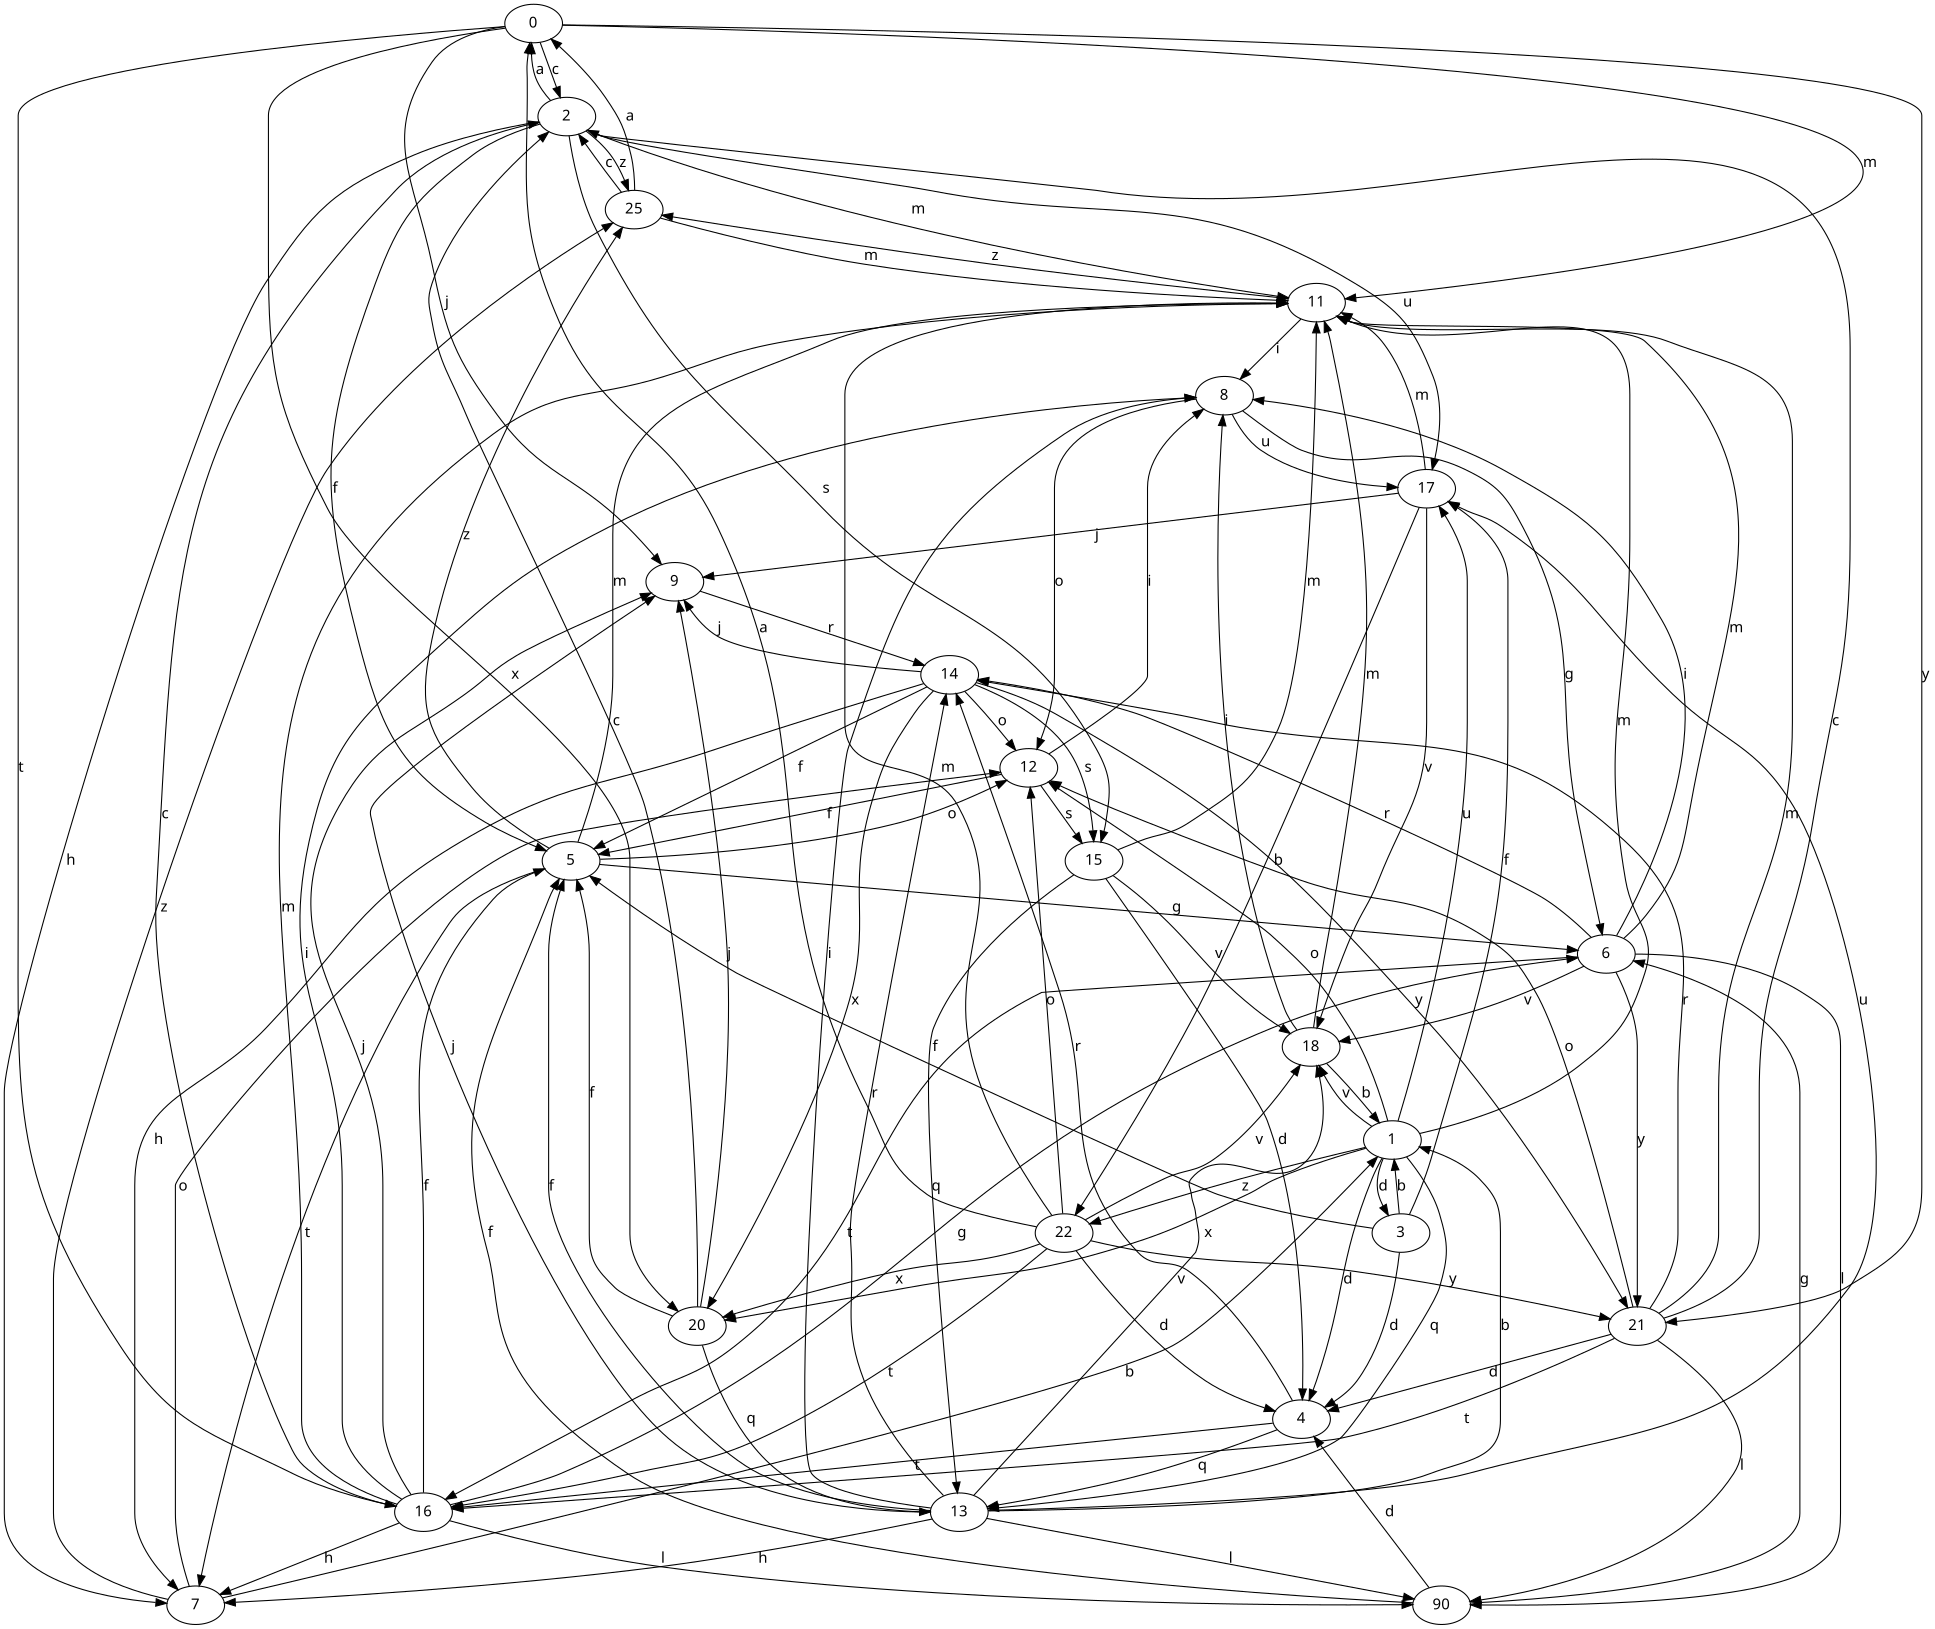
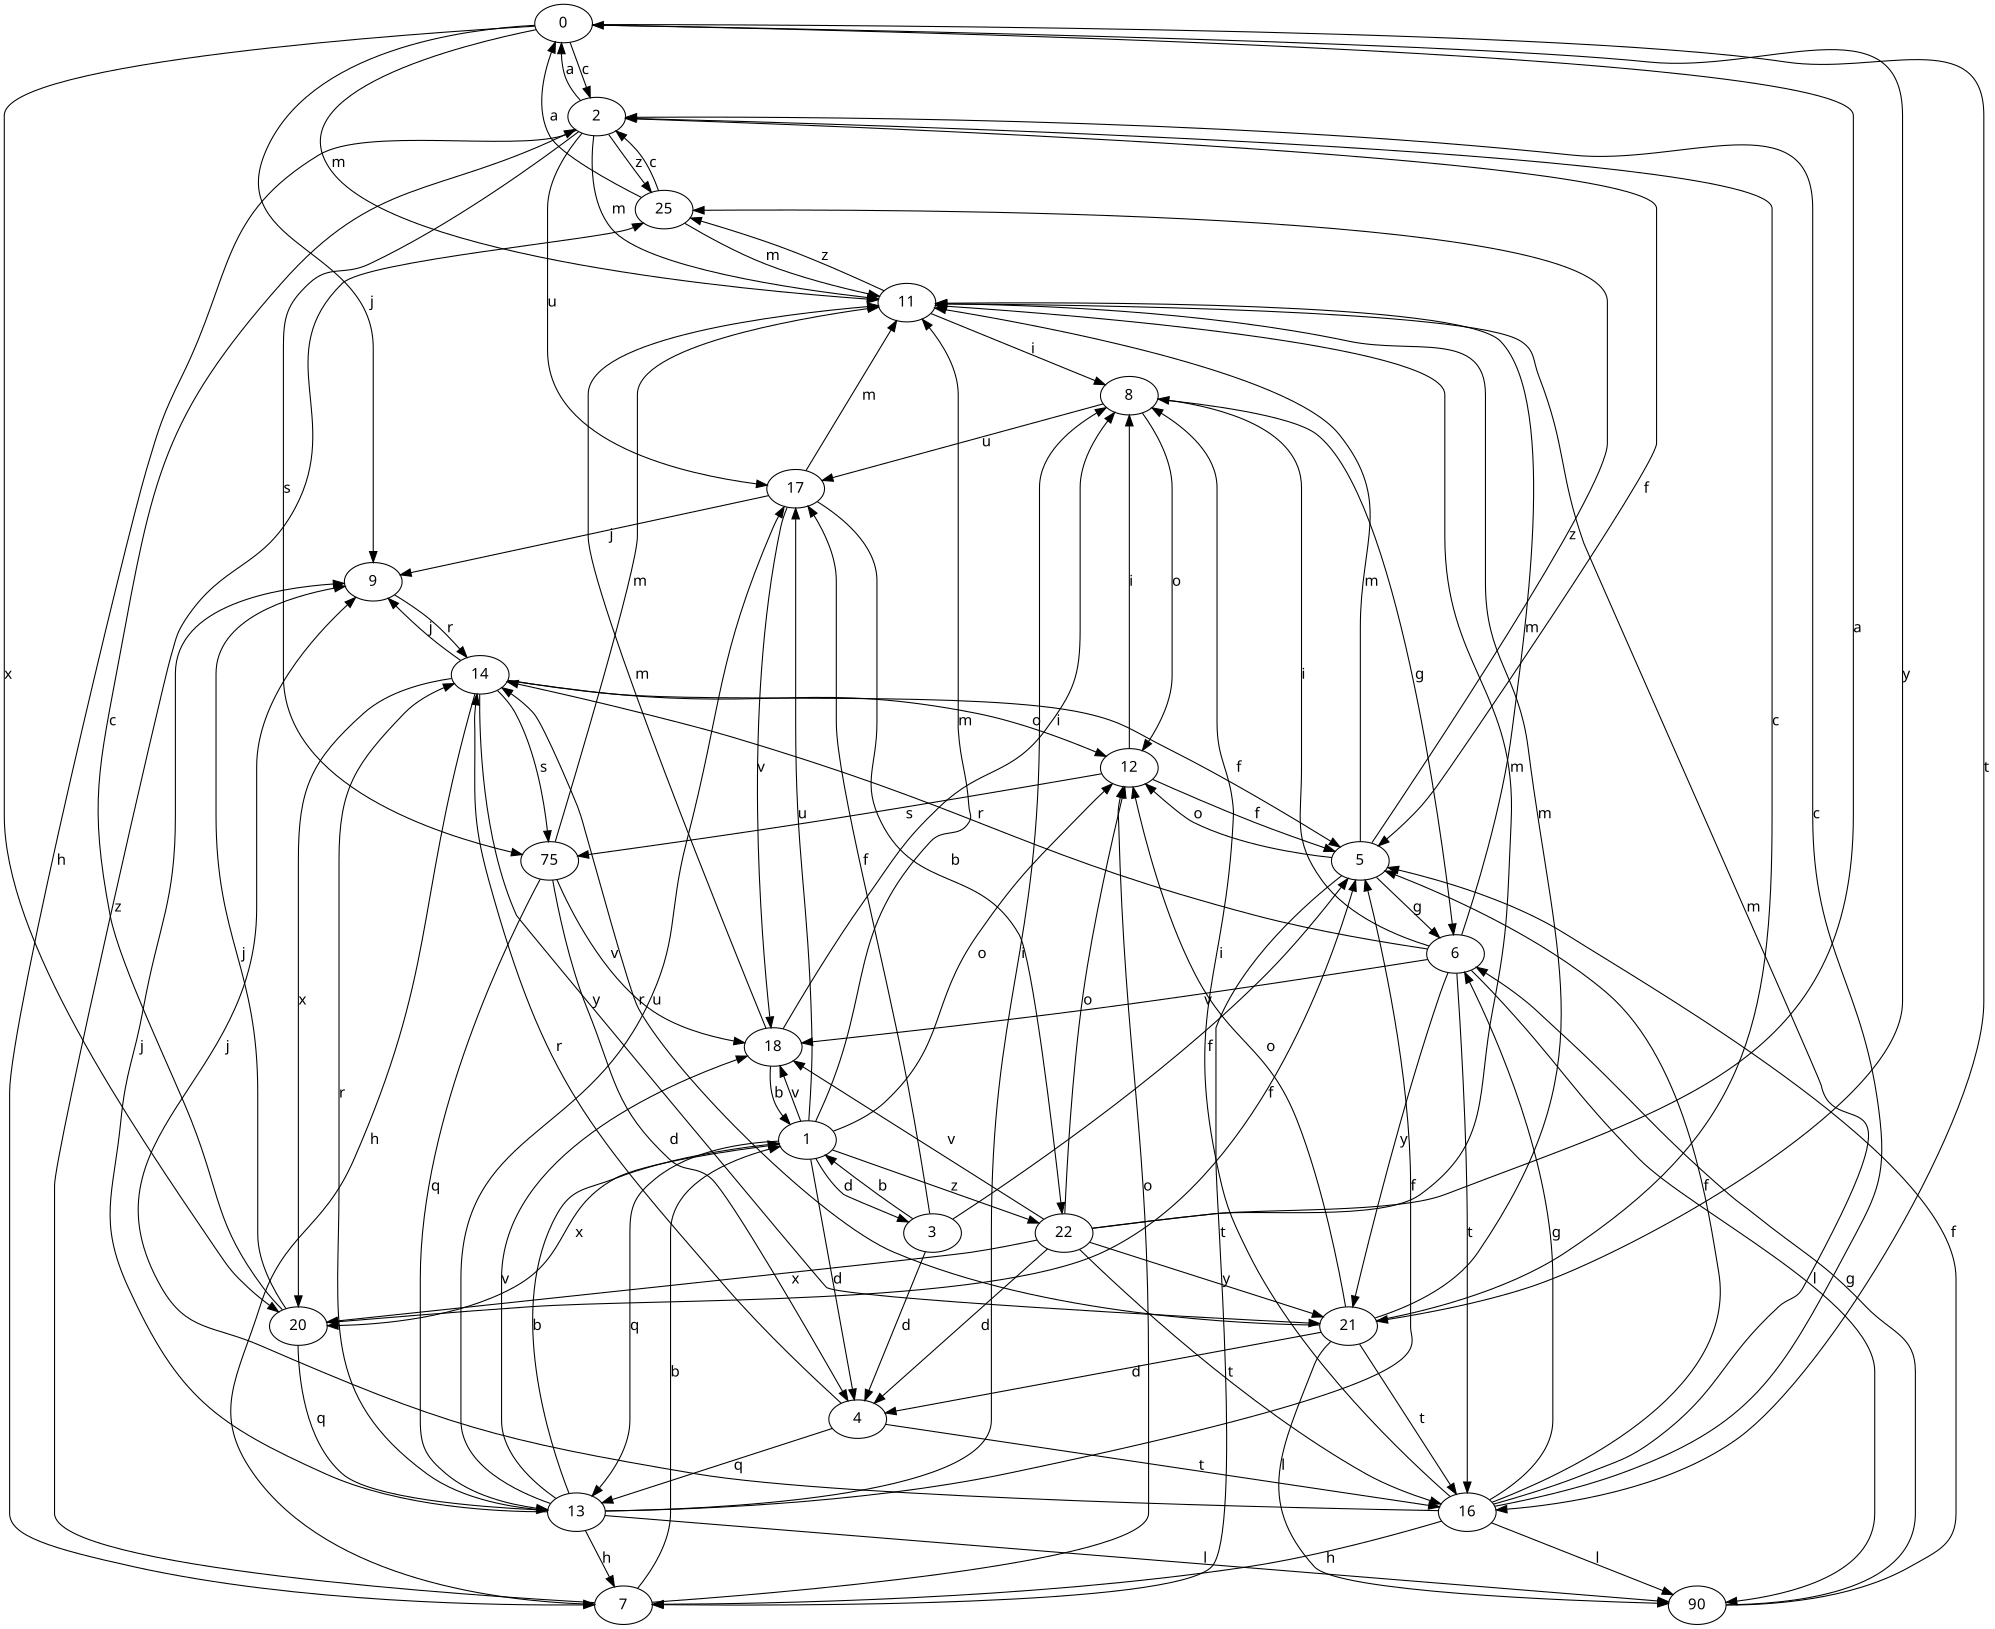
node "15": label "15" -> "75"
edge "90" -> "4": removed, label "d"
